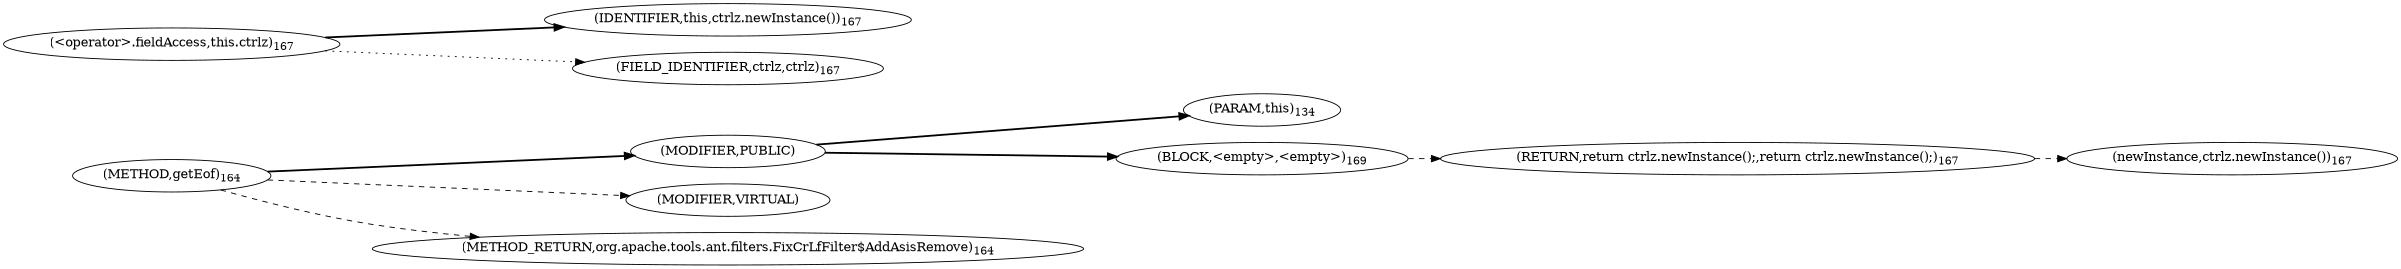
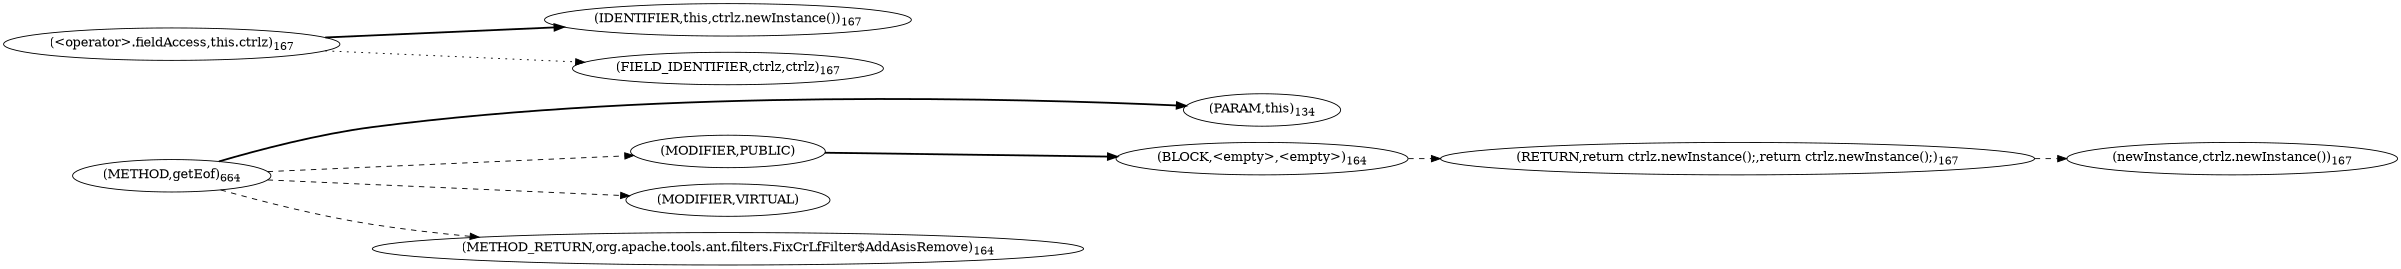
edge "(MODIFIER,PUBLIC)" -> "(PARAM,this)": now "(METHOD,getEof)" -> "(PARAM,this)"
node "(BLOCK,<empty>,<empty>)": text "169" -> "164"
edge "(METHOD,getEof)" -> "(MODIFIER,PUBLIC)": style bold -> dashed
node "(METHOD,getEof)": text "164" -> "664"
